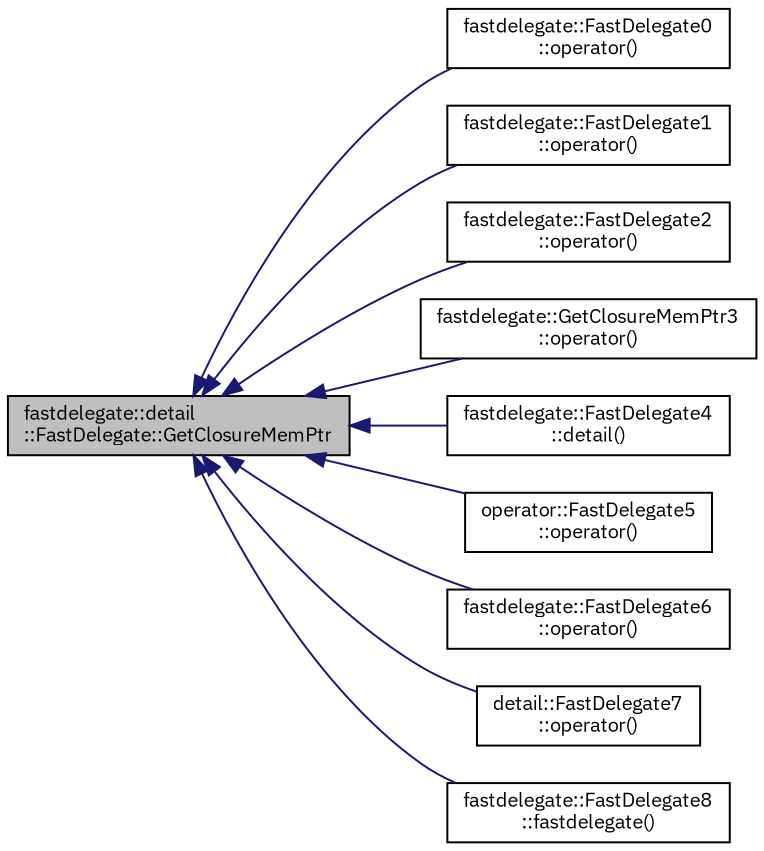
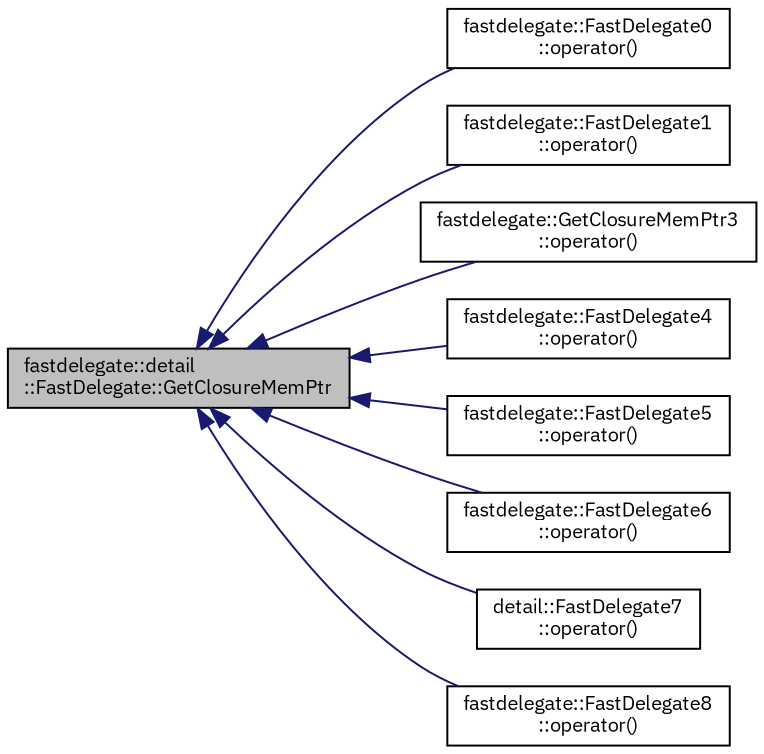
node "fastdelegate::FastDelegate2 ::operator()": removed
node "fastdelegate::FastDelegate4 ::detail()": label "fastdelegate::FastDelegate4 ::detail()" -> "fastdelegate::FastDelegate4 ::operator()"
node "operator::FastDelegate5 ::operator()": label "operator::FastDelegate5 ::operator()" -> "fastdelegate::FastDelegate5 ::operator()"
node "fastdelegate::FastDelegate8 ::fastdelegate()": label "fastdelegate::FastDelegate8 ::fastdelegate()" -> "fastdelegate::FastDelegate8 ::operator()"
